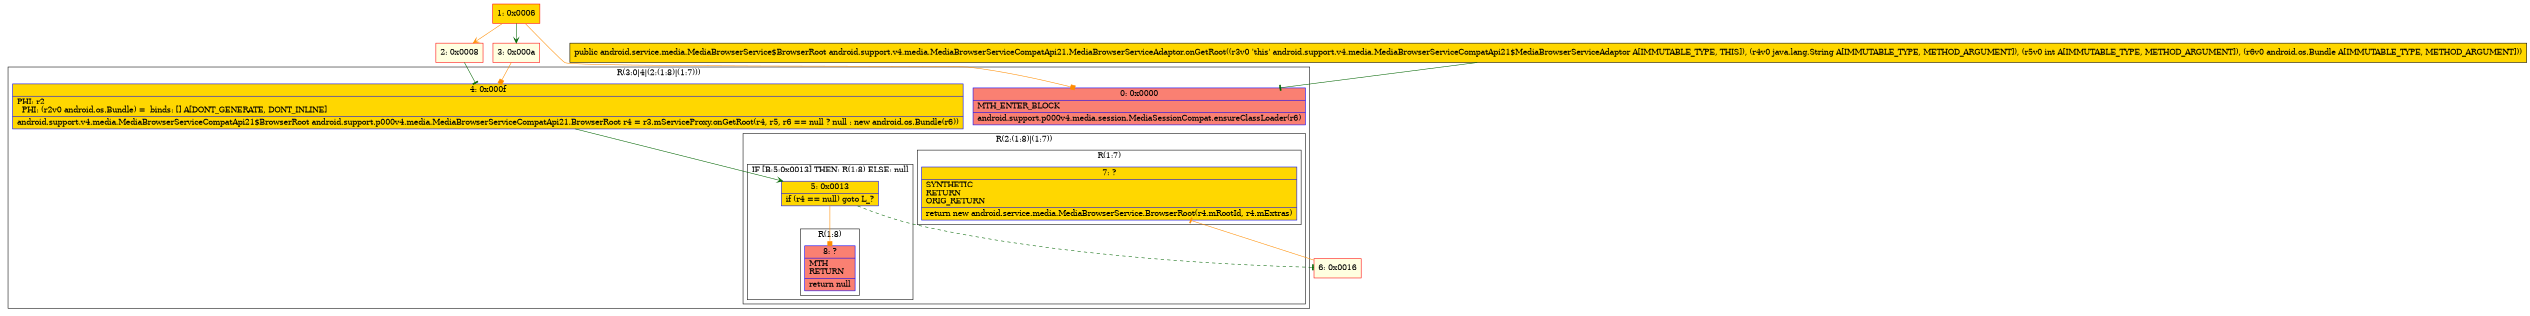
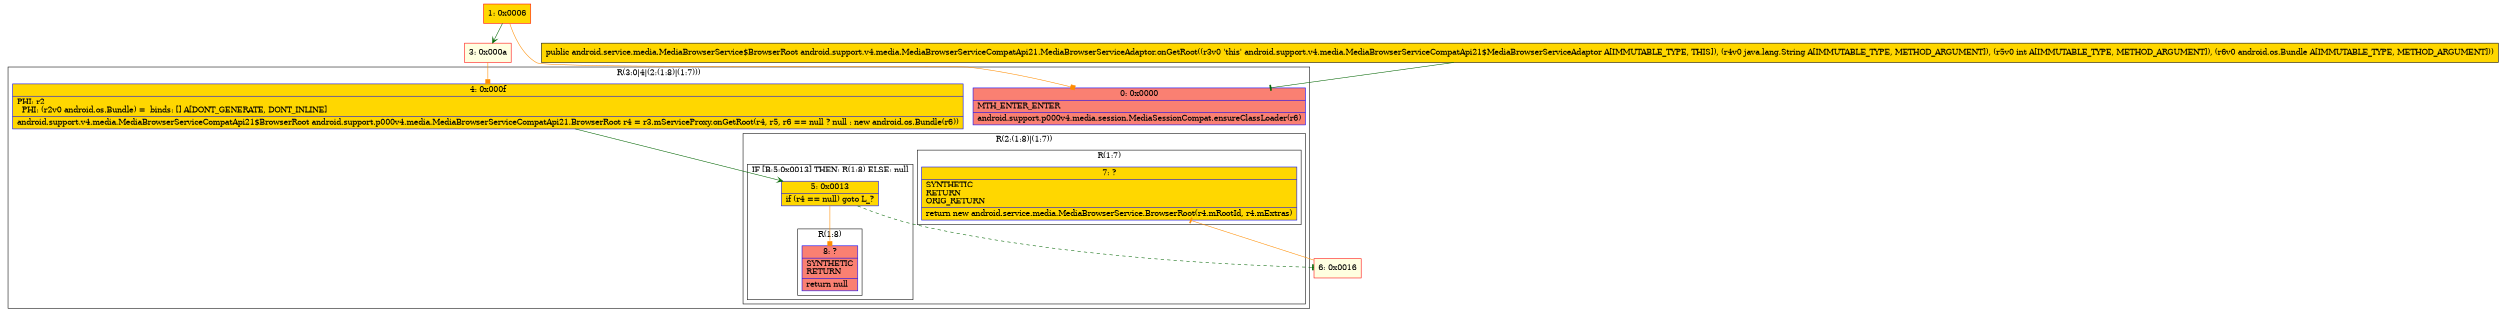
node "2: 0x0008": removed
node "0: 0x0000": text "MTH_ENTER_BLOCK" -> "MTH_ENTER_ENTER"
node "8: ?": text "MTH" -> "SYNTHETIC"
